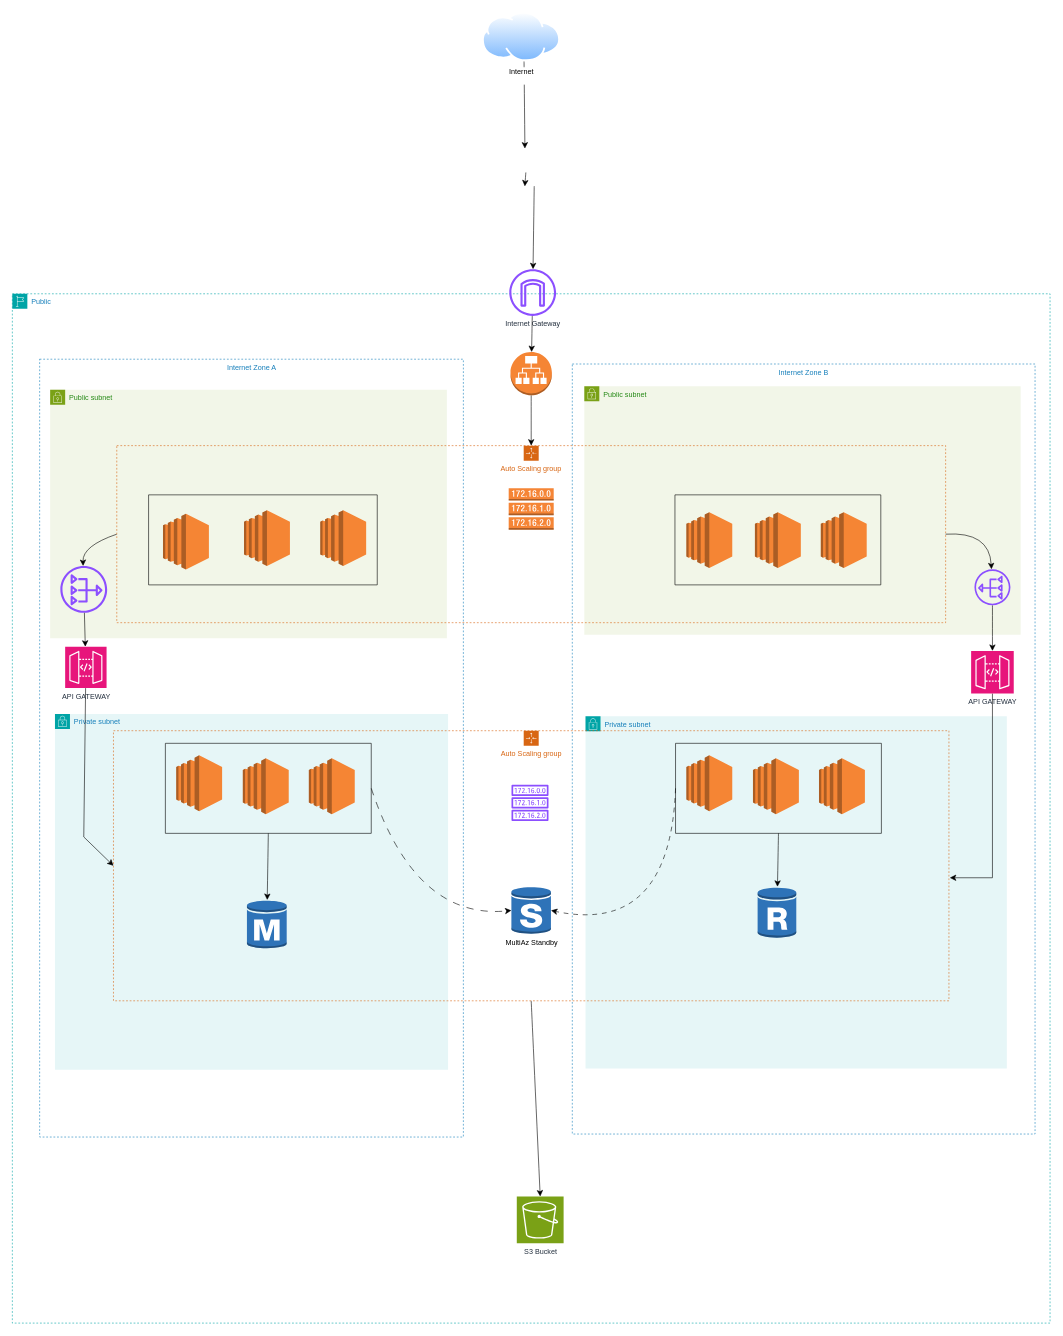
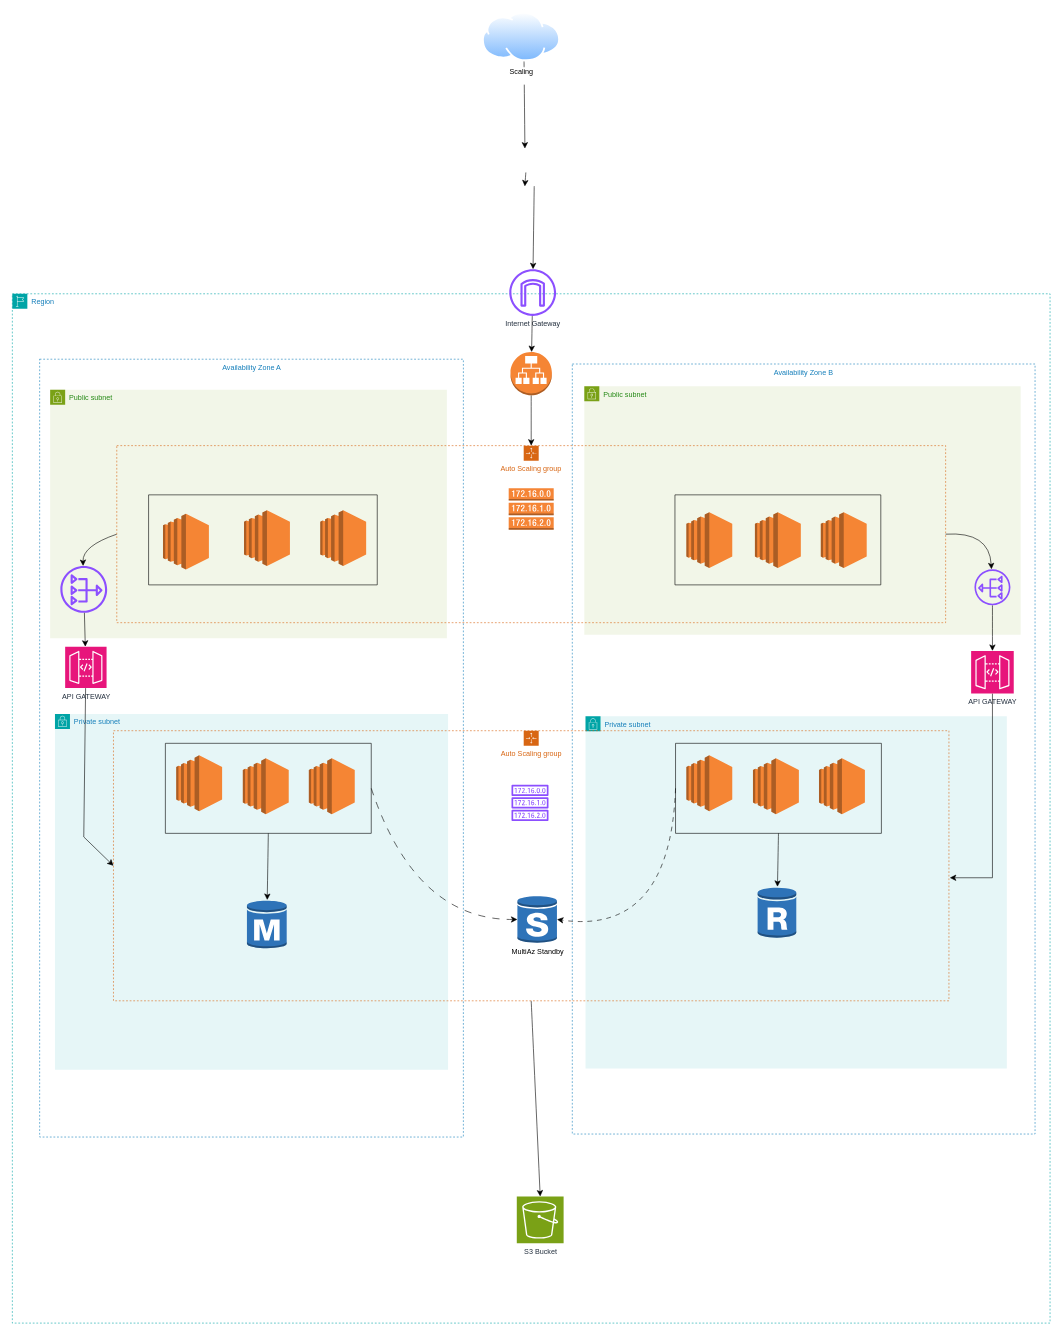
node "Internet": label "Internet" -> "Scaling"
node "Public": label "Public" -> "Region"
node "Internet Zone A": label "Internet Zone A" -> "Availability Zone A"
node "Internet Zone B": label "Internet Zone B" -> "Availability Zone B"
node "MultiAz Standby": moved (531, 910) -> (537, 919)
